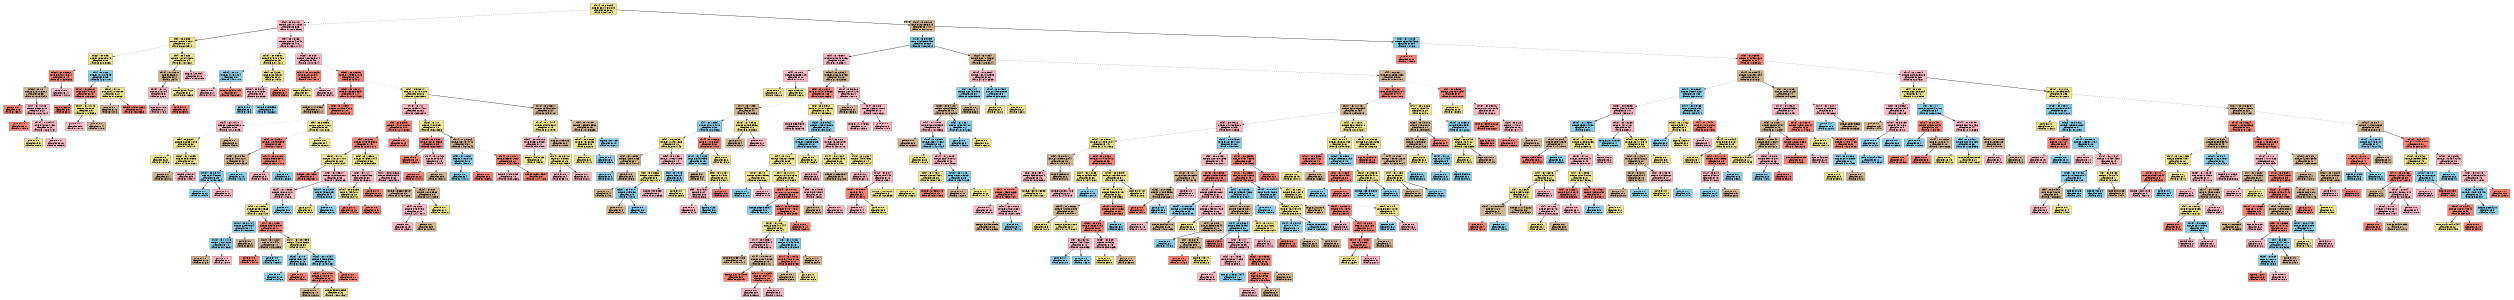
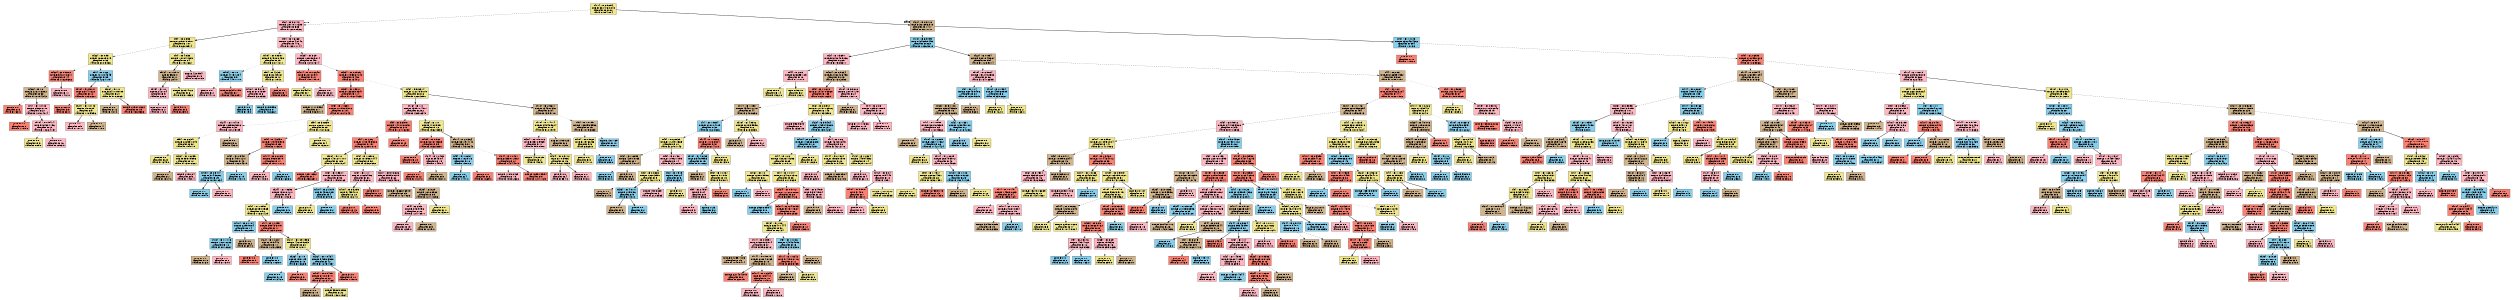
edge "X[16] <= 1.0 mse = 18676.75 samples = 4 value = 271.5" -> "mse = 23409.0 samples = 2 value = 188.0": style bold -> dashed
node "mse = 449.44 samples = 5 value = 992.6": fillcolor khaki -> skyblue
